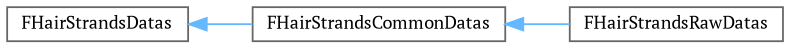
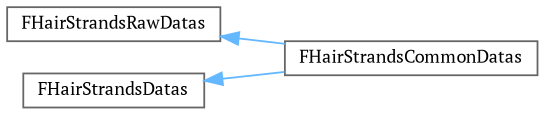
edge "FHairStrandsRawDatas" -> "FHairStrandsCommonDatas": reversed
